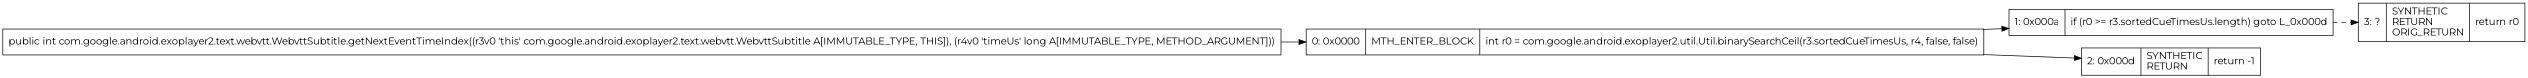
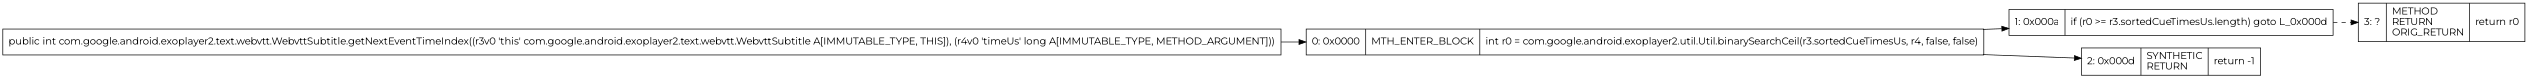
node "3: ?": text "SYNTHETIC" -> "METHOD"
